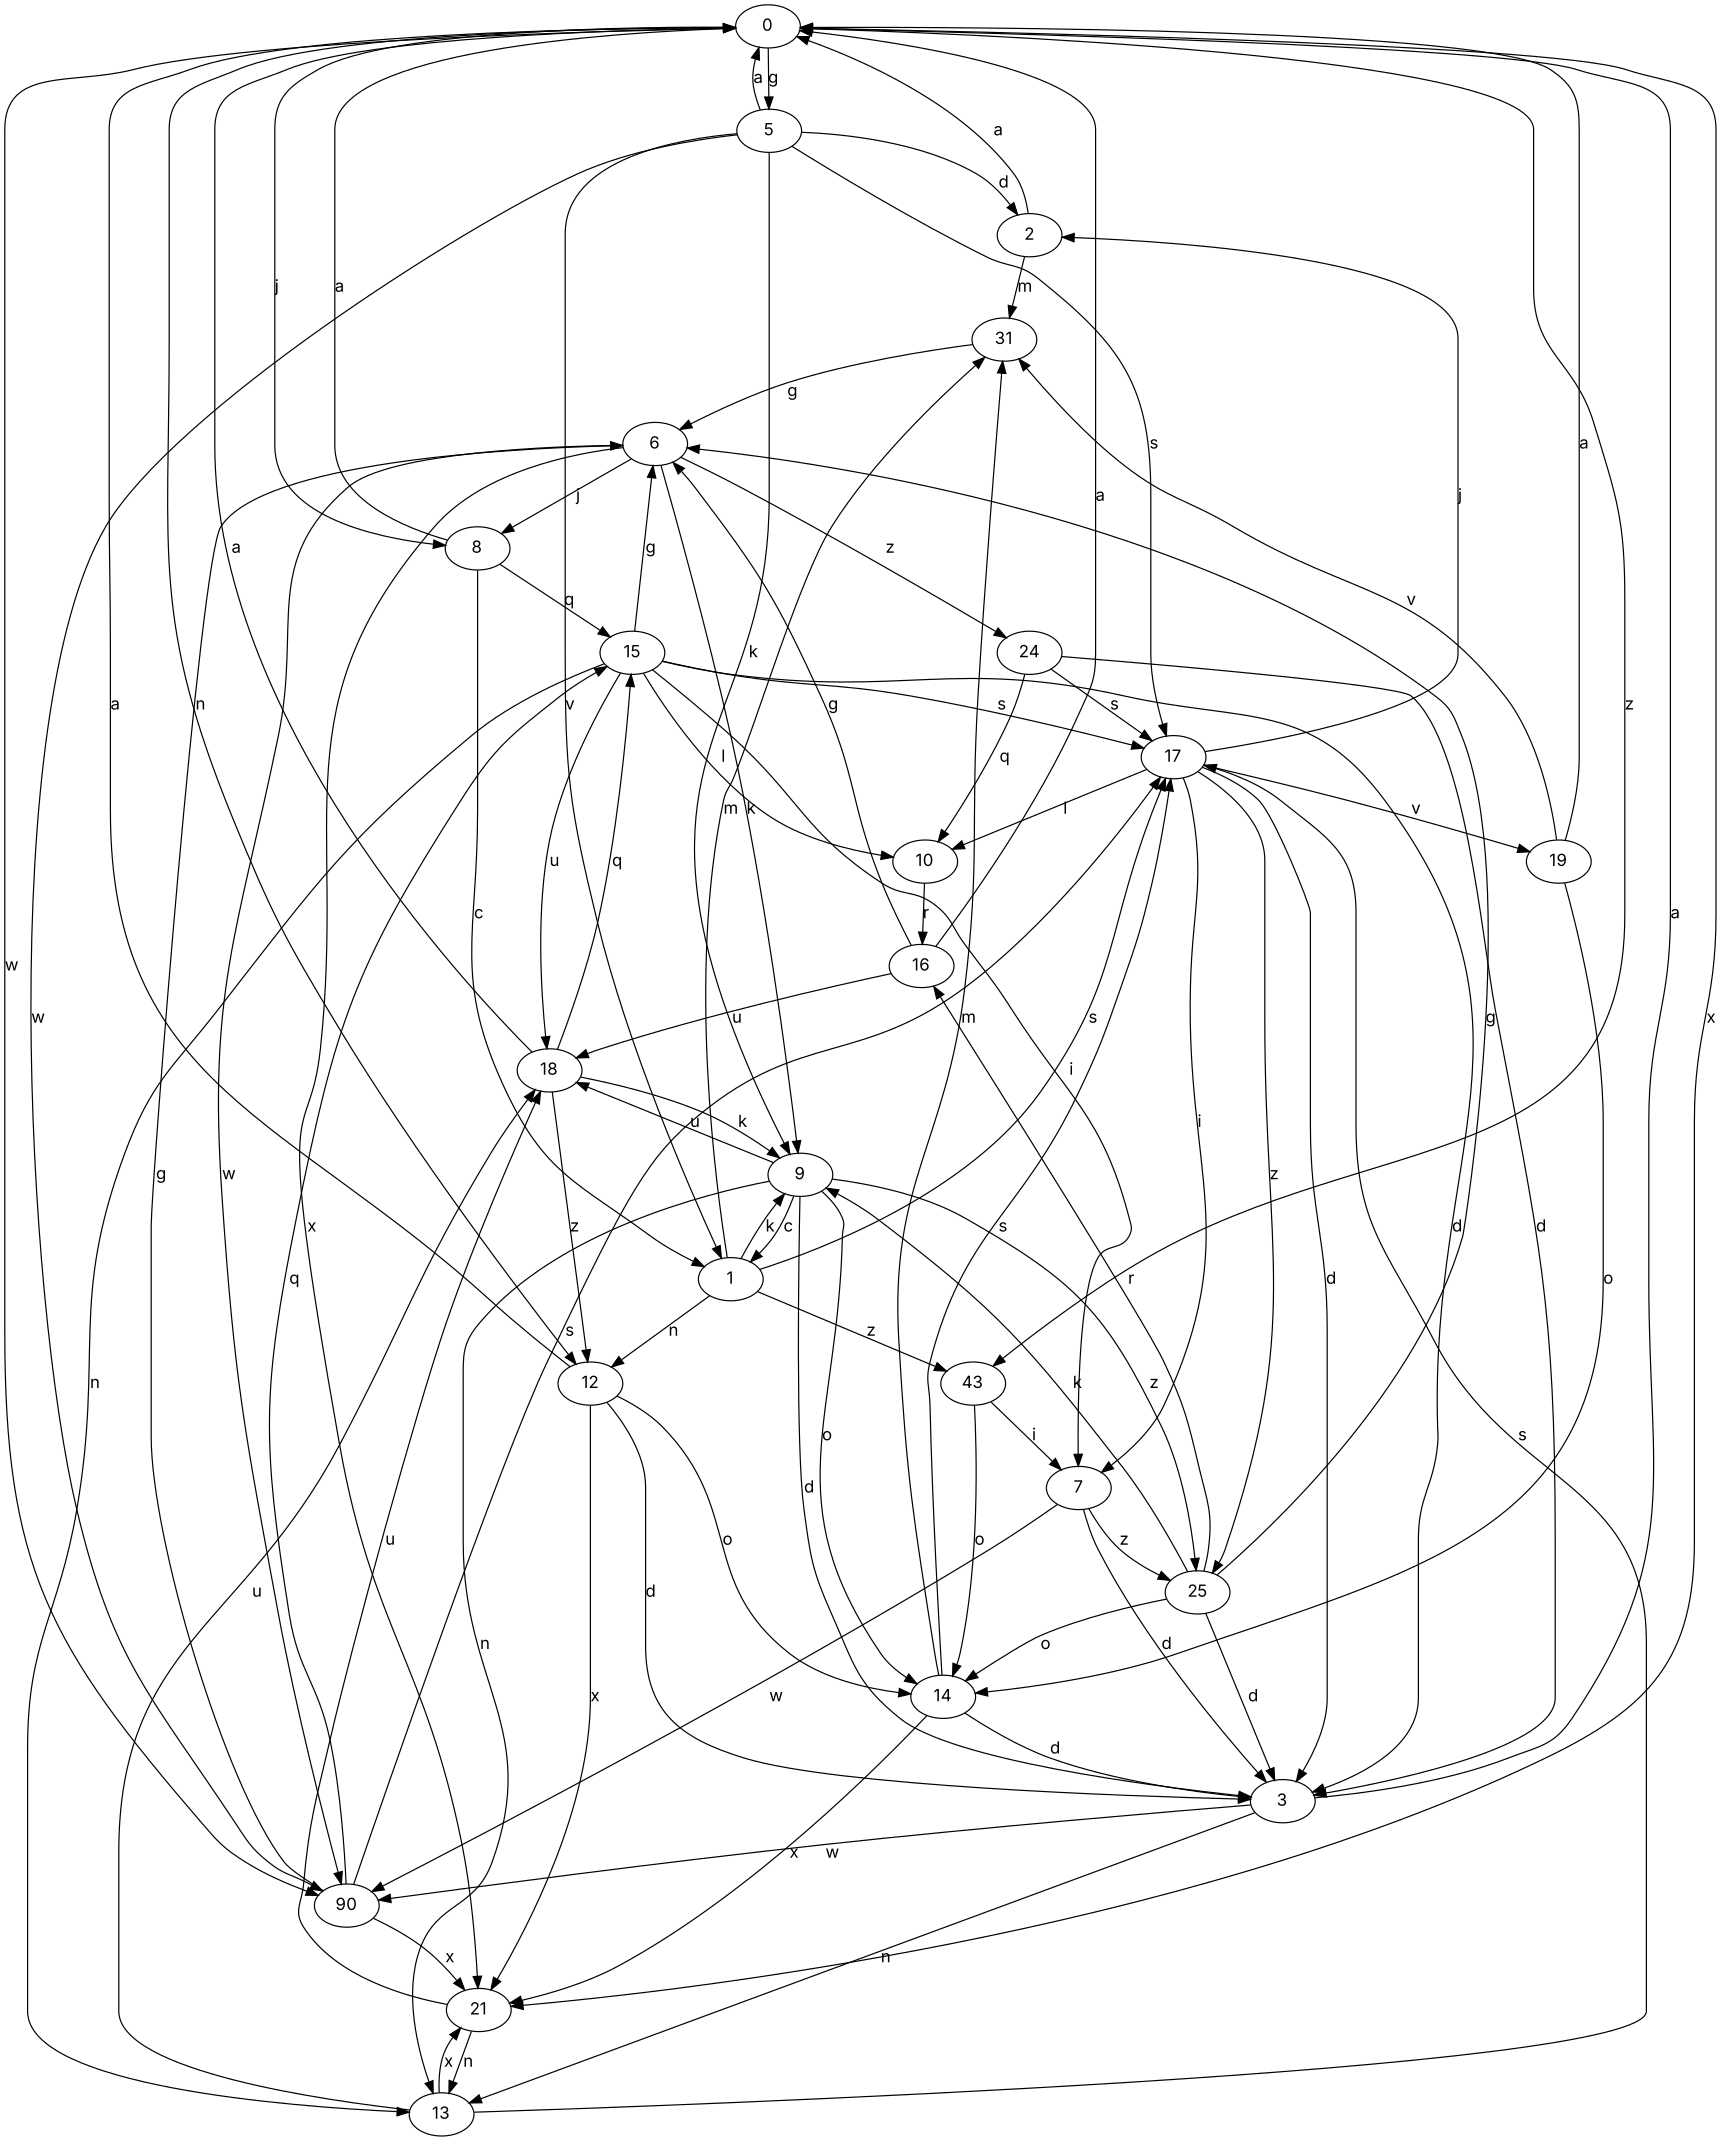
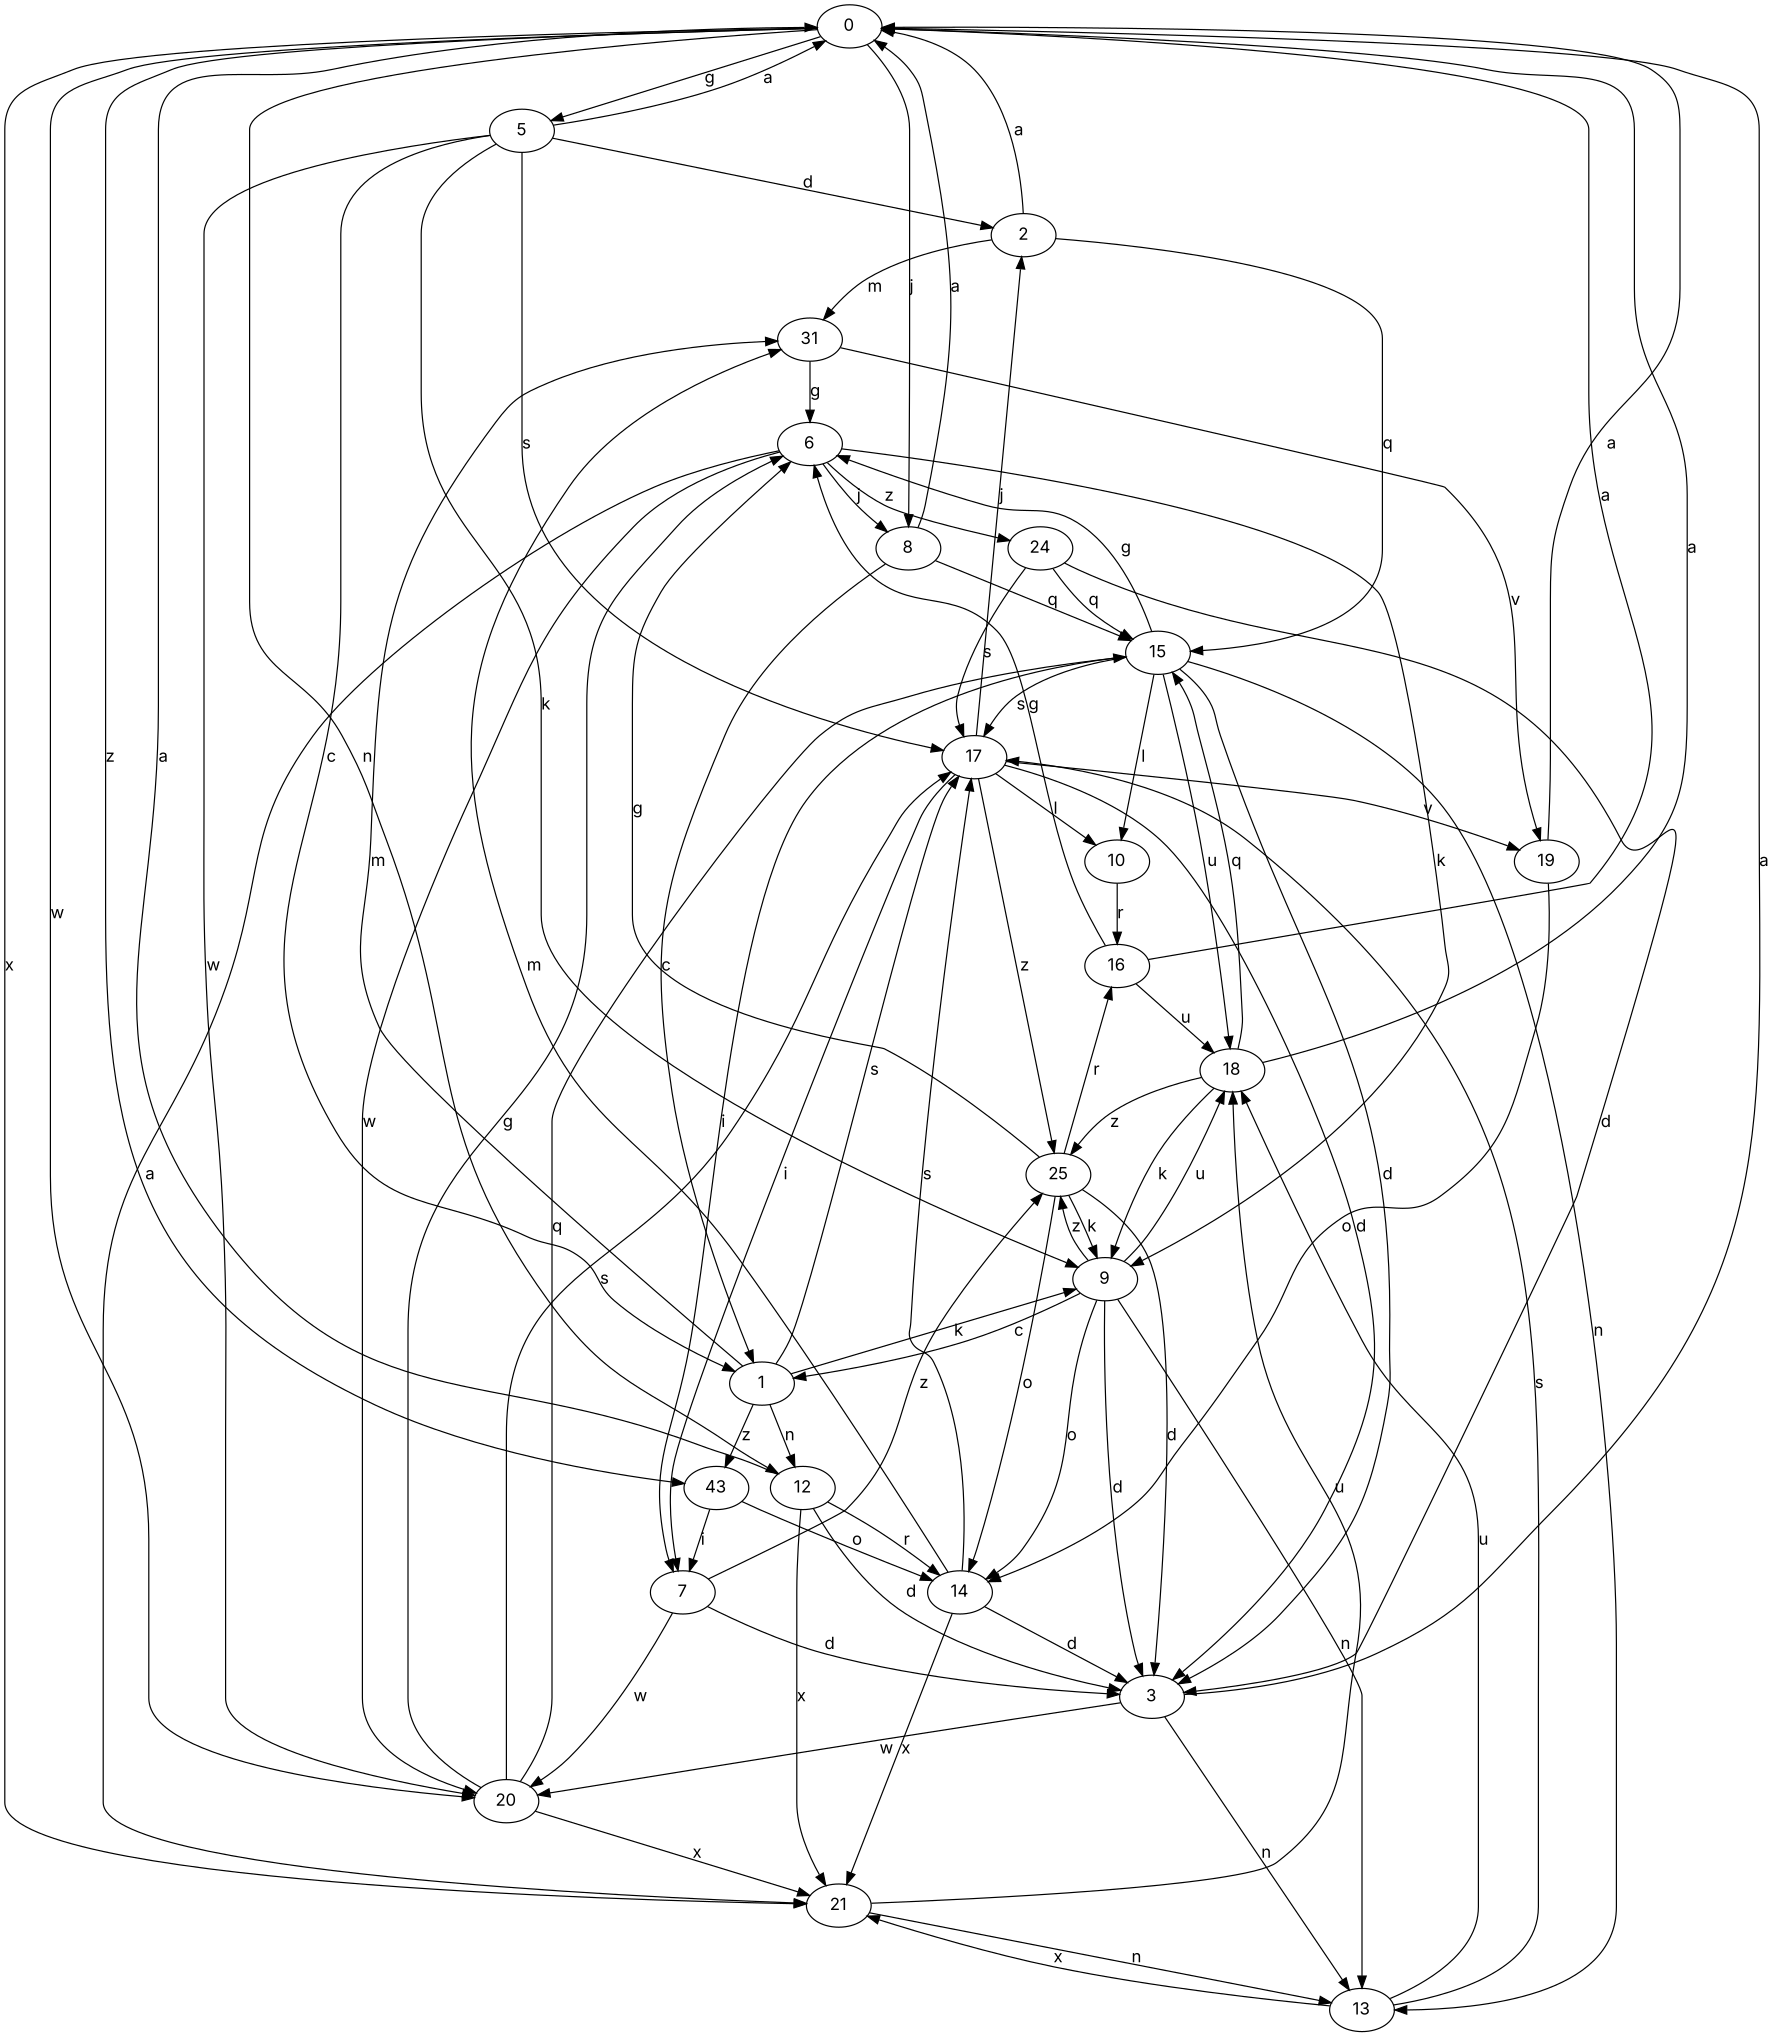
edge "2" -> "15": added, label "q"
edge "19" -> "31": reversed
edge "5" -> "1": label "v" -> "c"
edge "24" -> "10": now "24" -> "15"
edge "18" -> "12": now "18" -> "25"
edge "6" -> "21": label "x" -> "a"
edge "12" -> "14": label "o" -> "r"
node "90": label "90" -> "20"
